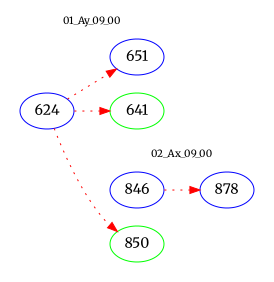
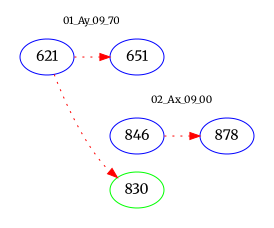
cluster "01_Ay_09_00": label "01_Ay_09_00" -> "01_Ay_09_70"
node "624": label "624" -> "621"
node "641": removed
node "850": label "850" -> "830"
